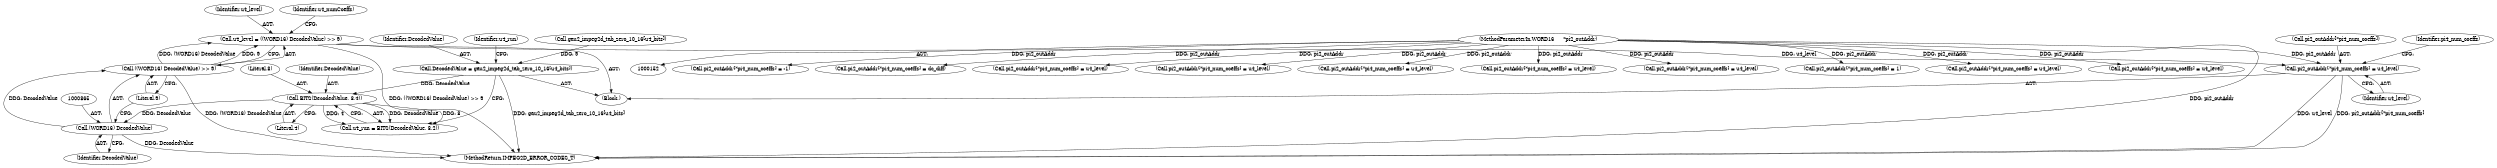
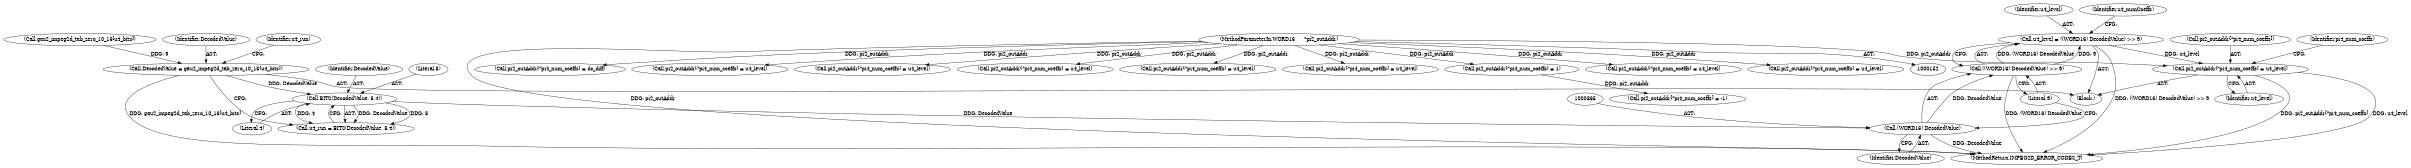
edge "(MethodParameterIn,WORD16      *pi2_outAddr)" -> "(Call,pi2_outAddr[*pi4_num_coeffs] = -1)": now "(Call,pi2_outAddr[*pi4_num_coeffs] = 1)" -> "(Call,pi2_outAddr[*pi4_num_coeffs] = -1)"
node "(Call,u4_run = BITS(DecodedValue, 8,2))": label "(Call,u4_run = BITS(DecodedValue, 8,2))" -> "(Call,u4_run = BITS(DecodedValue, 8,4))"
